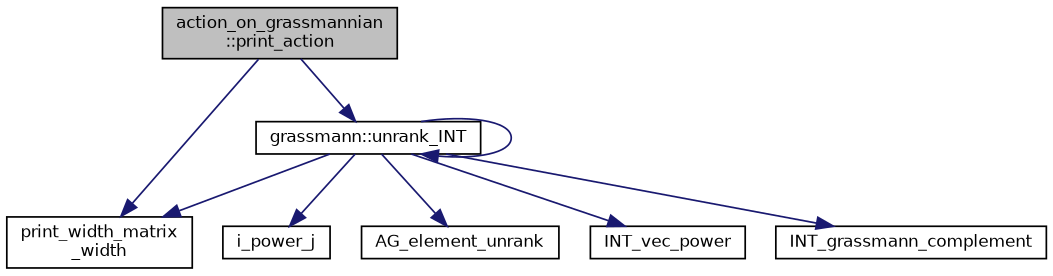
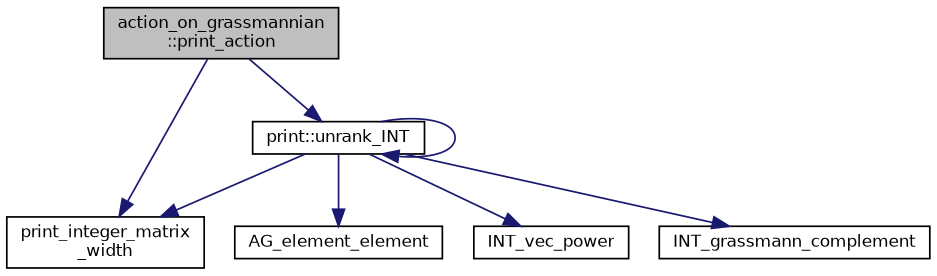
node "grassmann::unrank_INT": label "grassmann::unrank_INT" -> "print::unrank_INT"
node "print_width_matrix _width": label "print_width_matrix _width" -> "print_integer_matrix _width"
node "i_power_j": removed
node "AG_element_unrank": label "AG_element_unrank" -> "AG_element_element"
